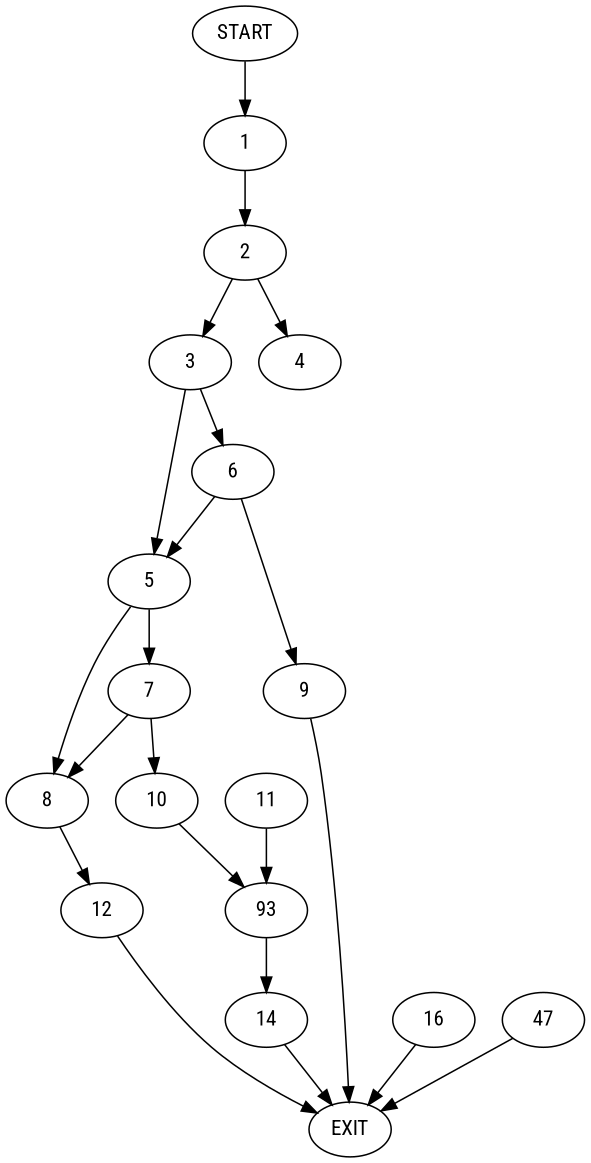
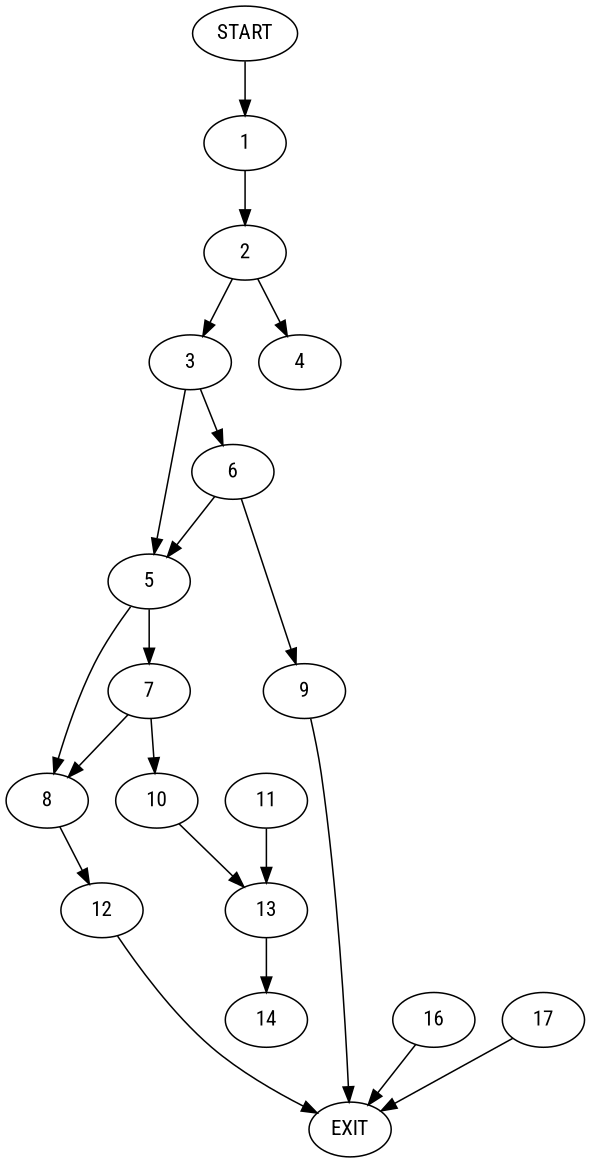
node "93": label "93" -> "13"
node "47": label "47" -> "17"
edge "14" -> "EXIT": removed
